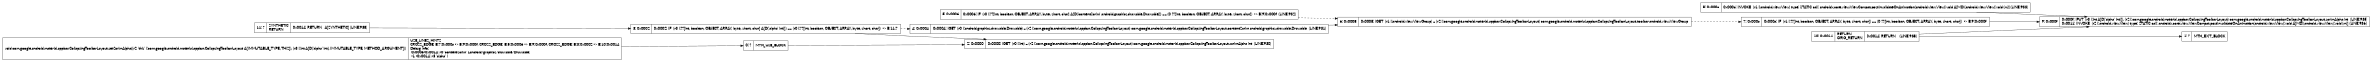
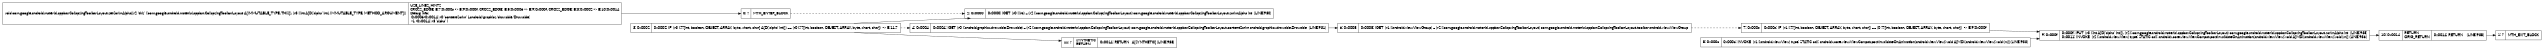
node "5: 0x0006": removed
edge "11: ?" -> "3: 0x0002": reversed
edge "10: 0x0014" -> "9: 0x000f": reversed
node "0: ?": text "MTH_USE_BLOCK" -> "MTH_ENTER_BLOCK"
edge "0: ?" -> "2: 0x0000": style solid -> dashed
